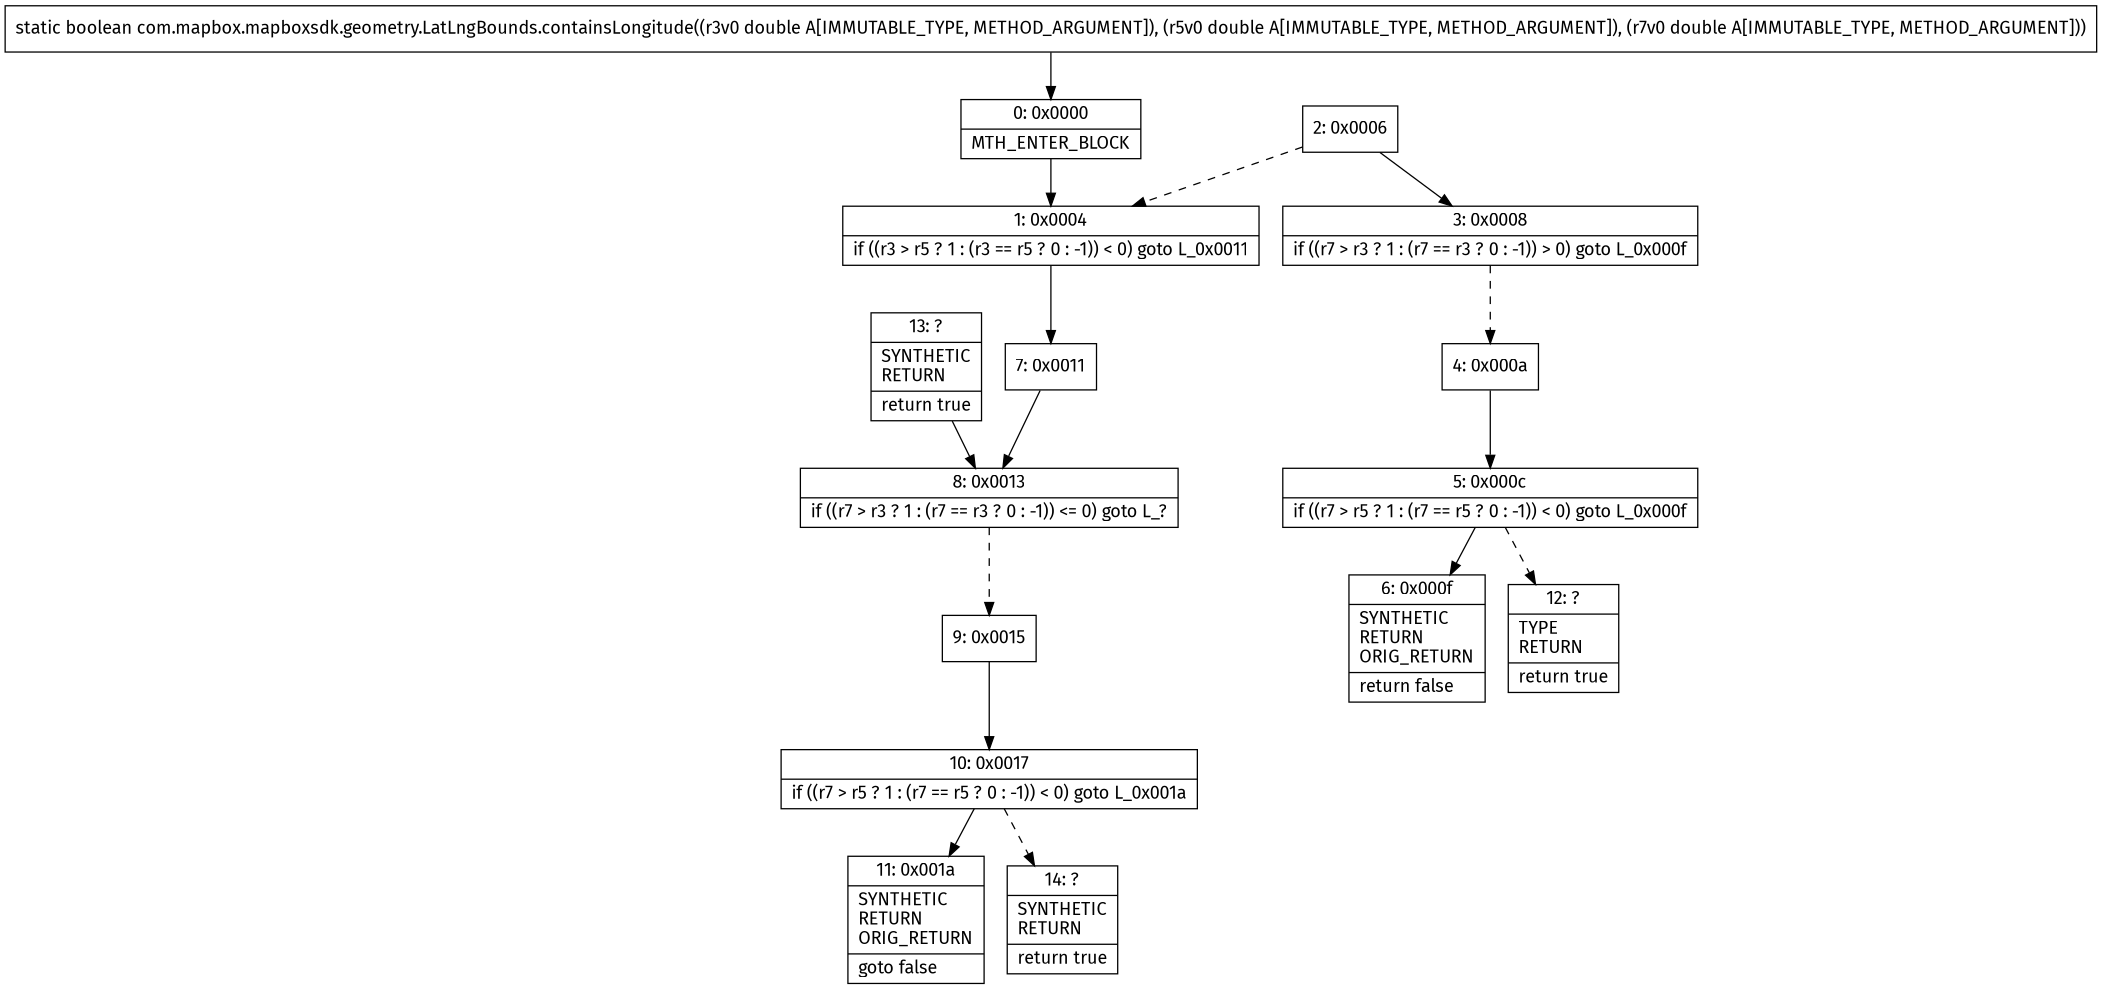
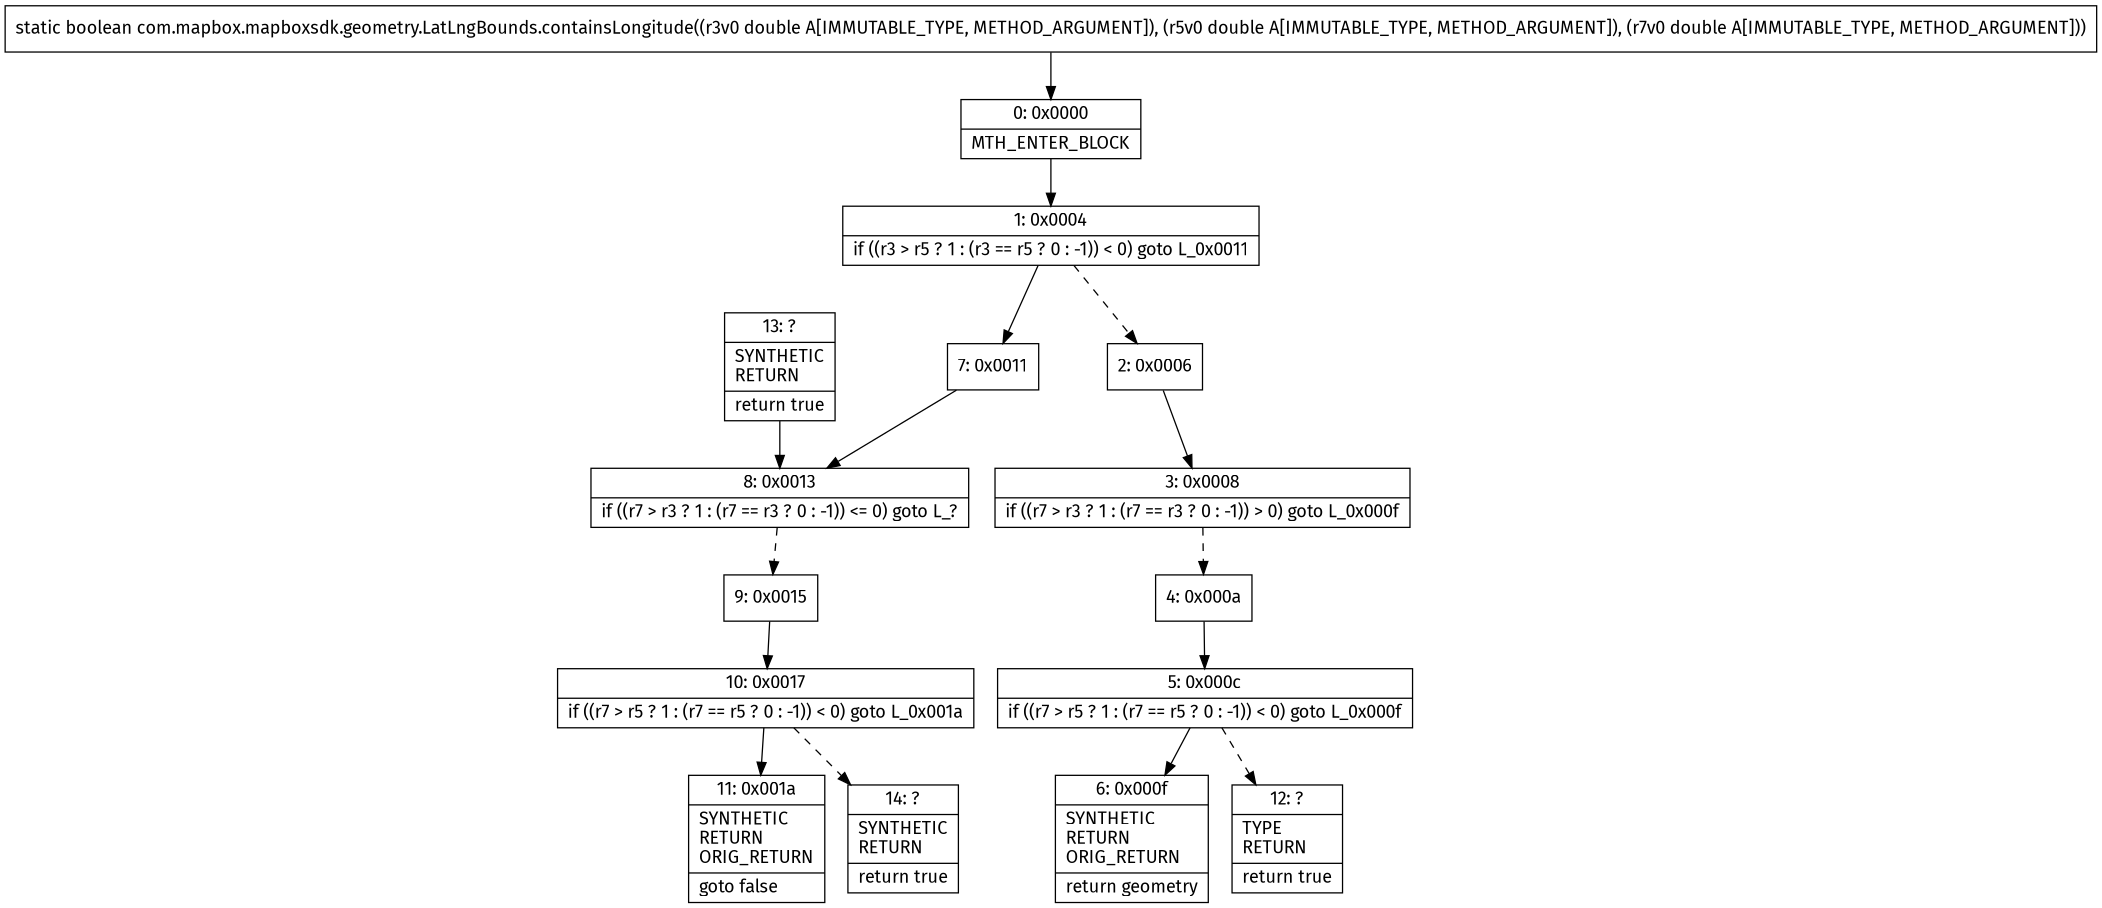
edge "2: 0x0006" -> "1: 0x0004": reversed
node "6: 0x000f": text "return false" -> "return geometry"
